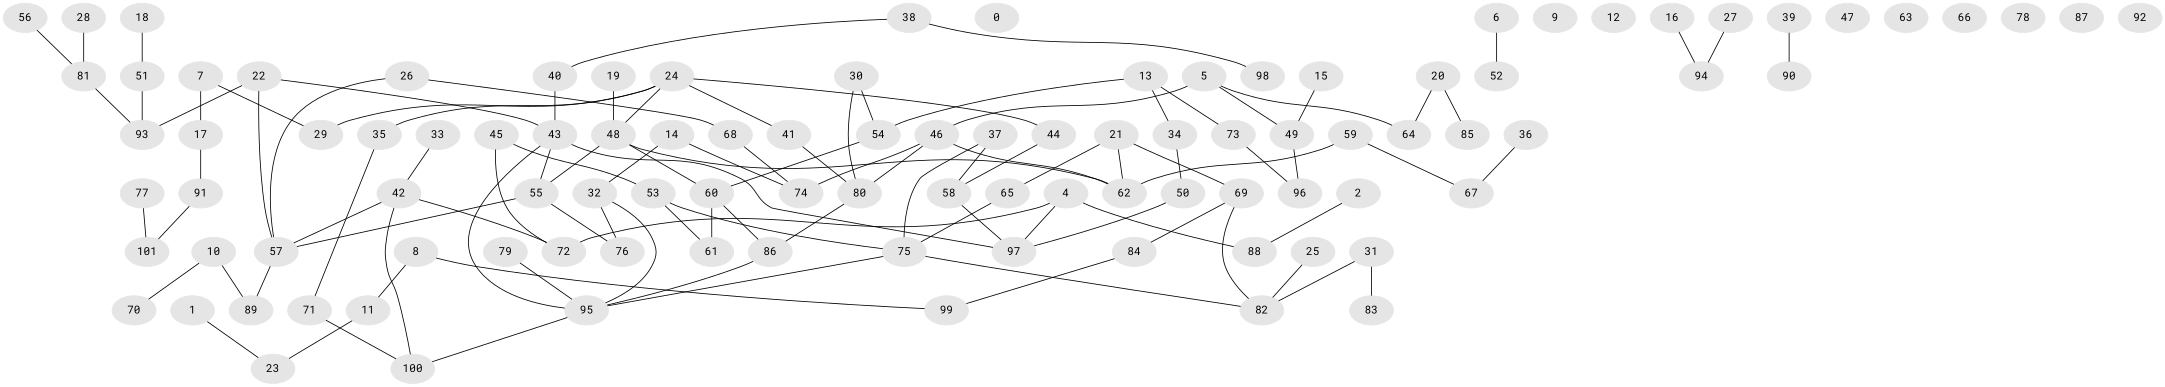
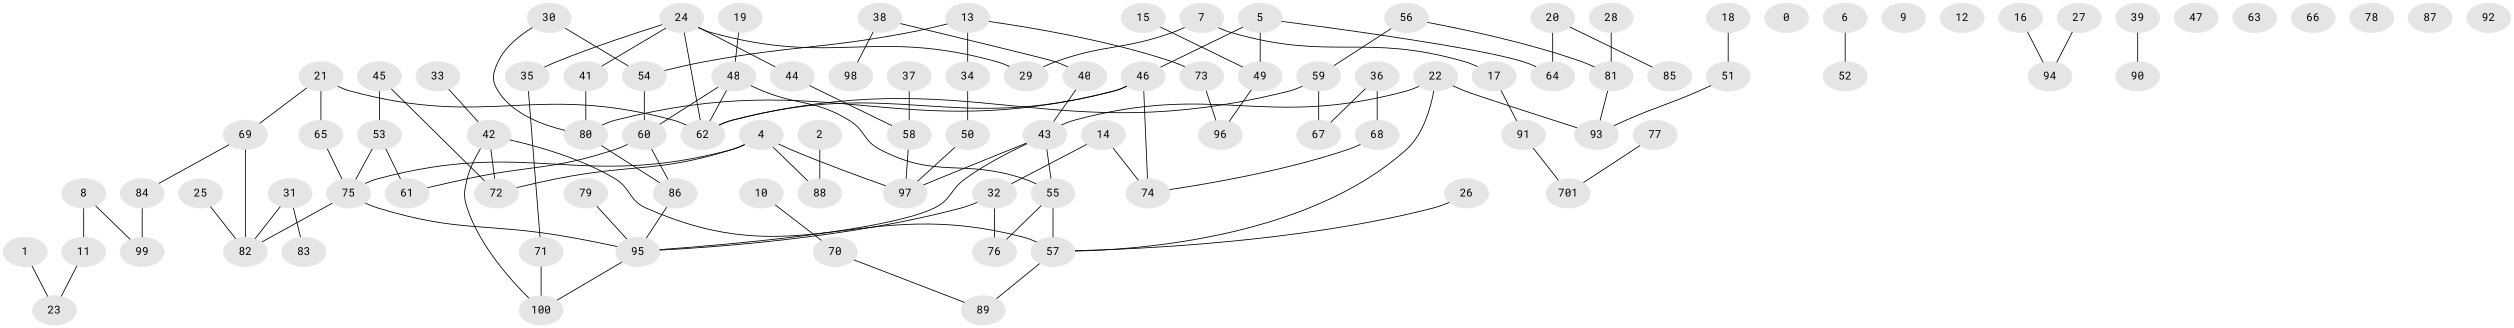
edge "56" -- "59": added
edge "26" -- "68": now "36" -- "68"
edge "24" -- "48": now "24" -- "62"
edge "37" -- "75": now "4" -- "75"
node "101": label "101" -> "701"
edge "10" -- "89": now "70" -- "89"
